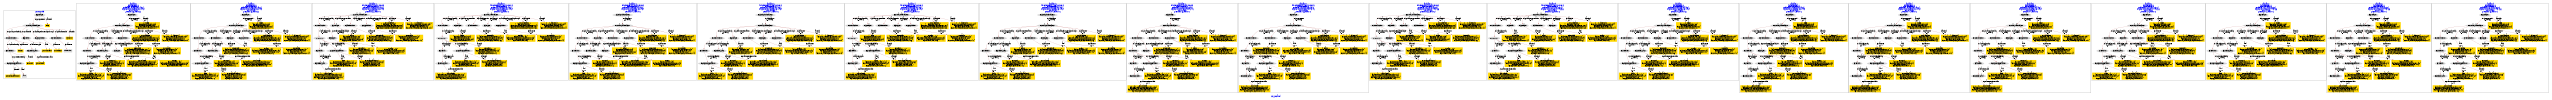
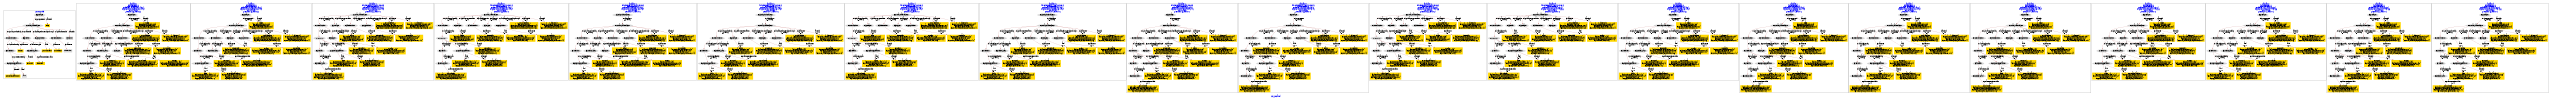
node "object_uri": fillcolor gold -> lightgray
node "Artwork_Year": label "Artwork_Year" -> "Time_Year"
